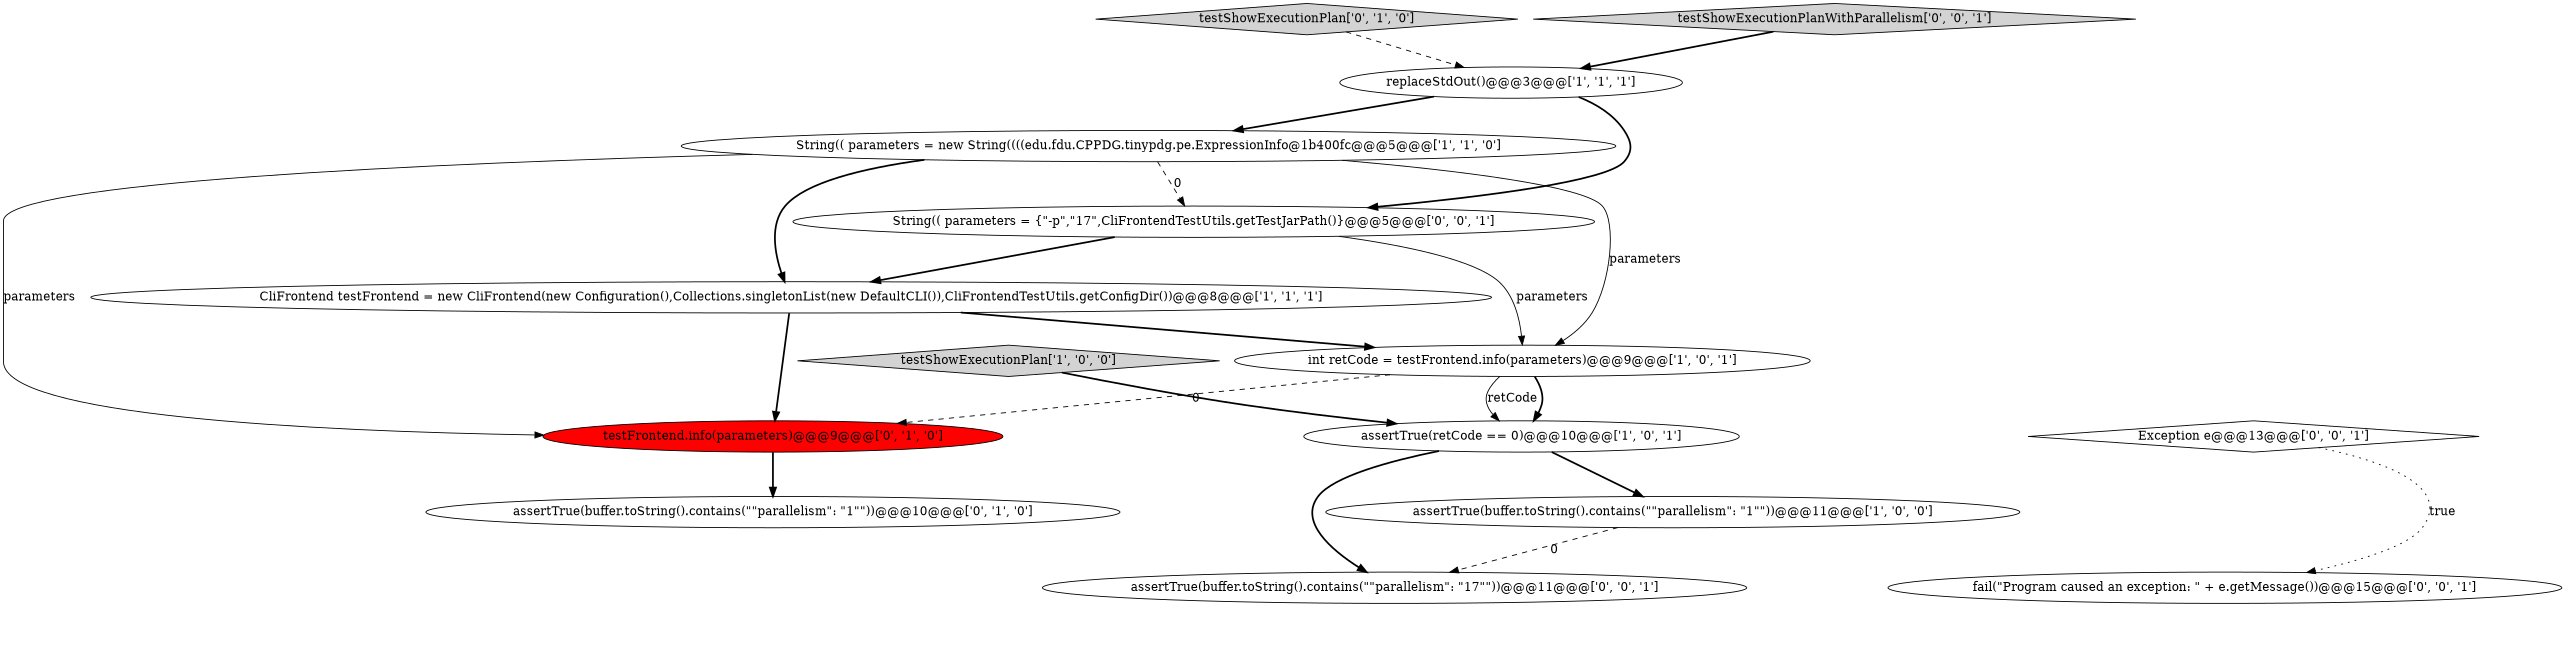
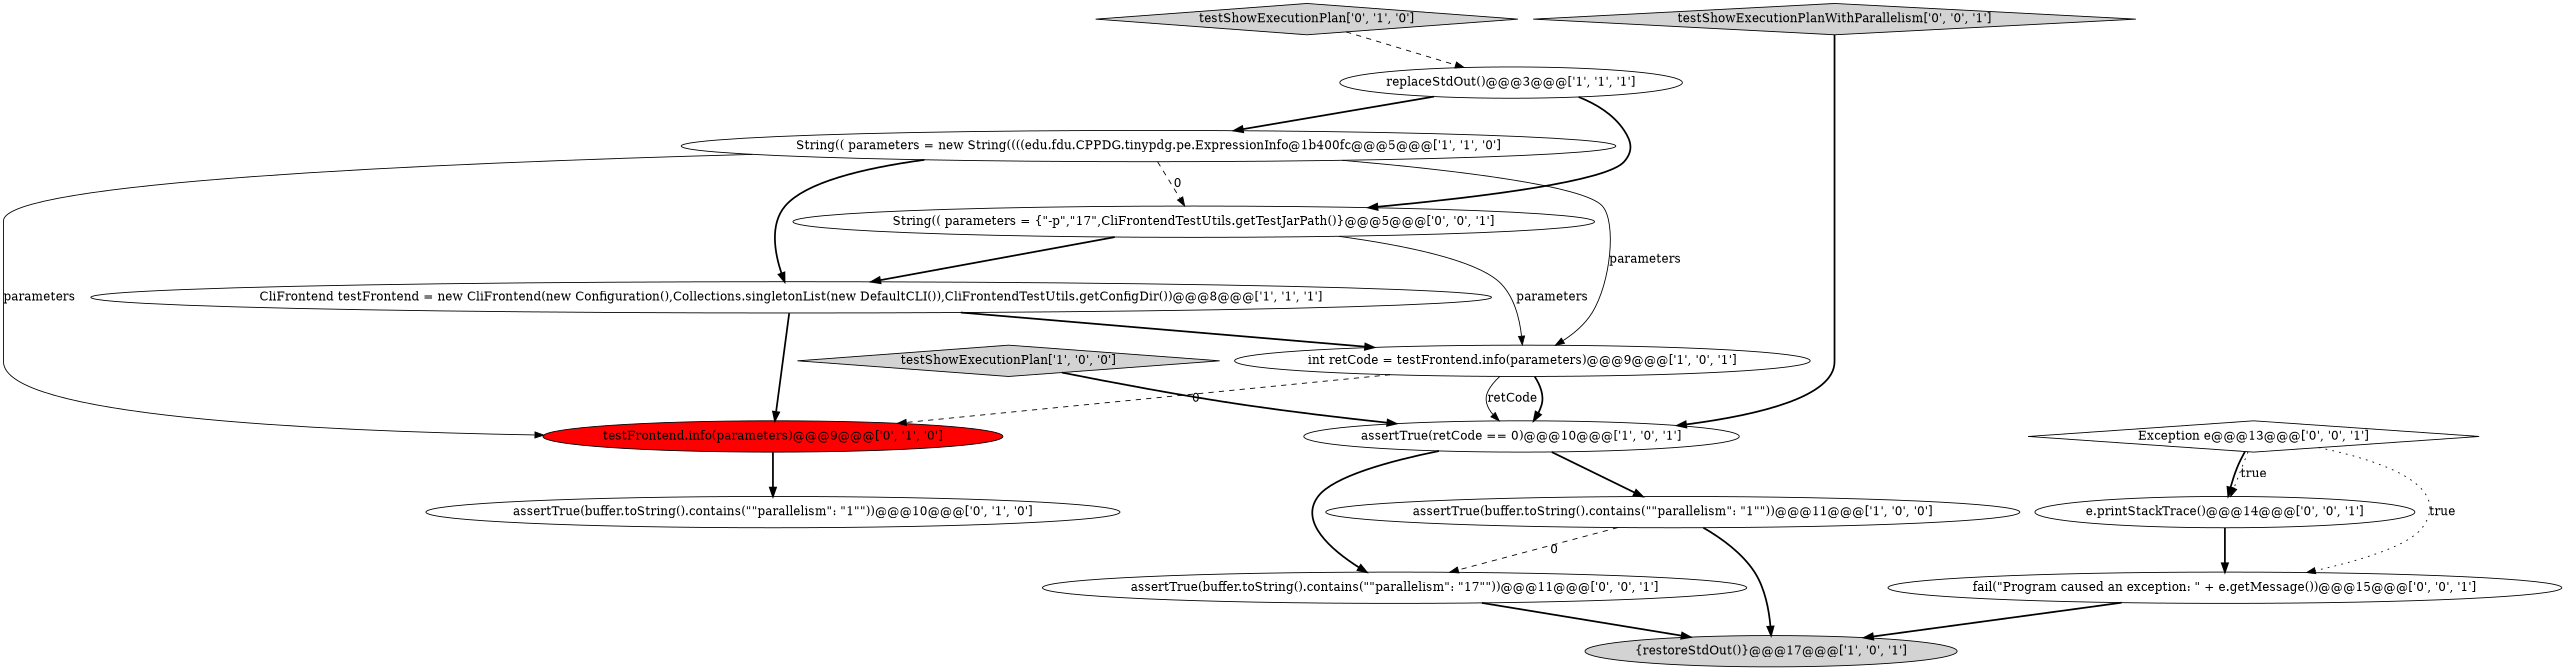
edge "testShowExecutionPlanWithParallelism['0', '0', '1']" -> "replaceStdOut()@@@3@@@['1', '1', '1']": now "testShowExecutionPlanWithParallelism['0', '0', '1']" -> "assertTrue(retCode == 0)@@@10@@@['1', '0', '1']"
node "e.printStackTrace()@@@14@@@['0', '0', '1']": added
node "{restoreStdOut()}@@@17@@@['1', '0', '1']": added
